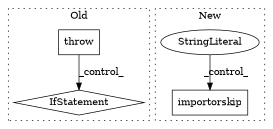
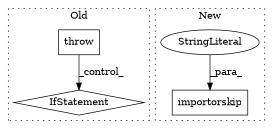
edge "StringLiteral" -> "importorskip": label "_control_" -> "_para_"
